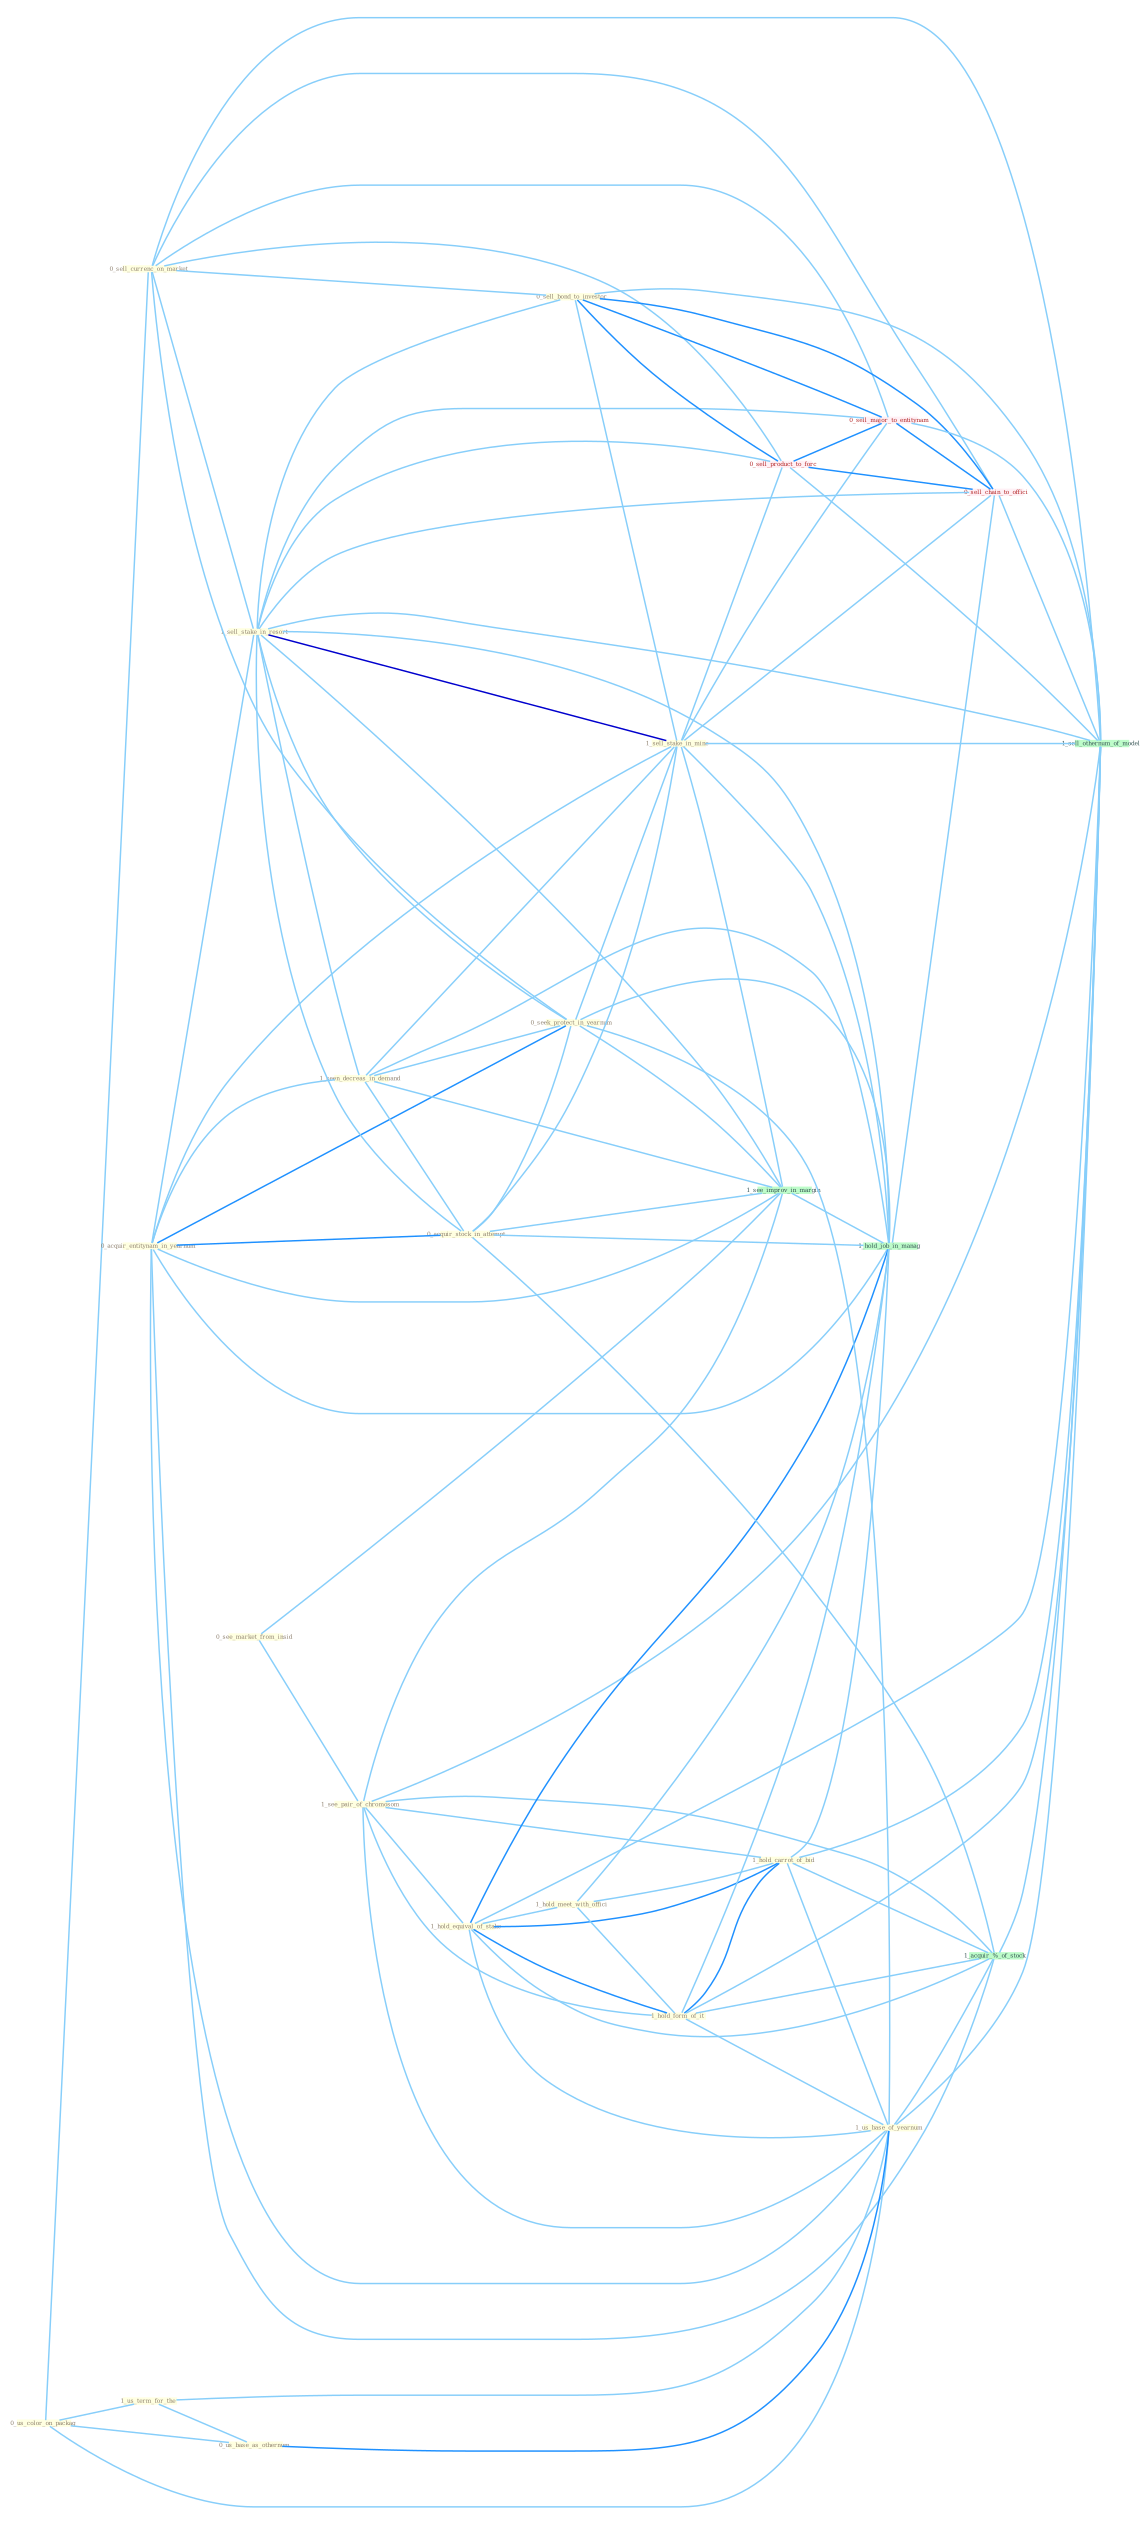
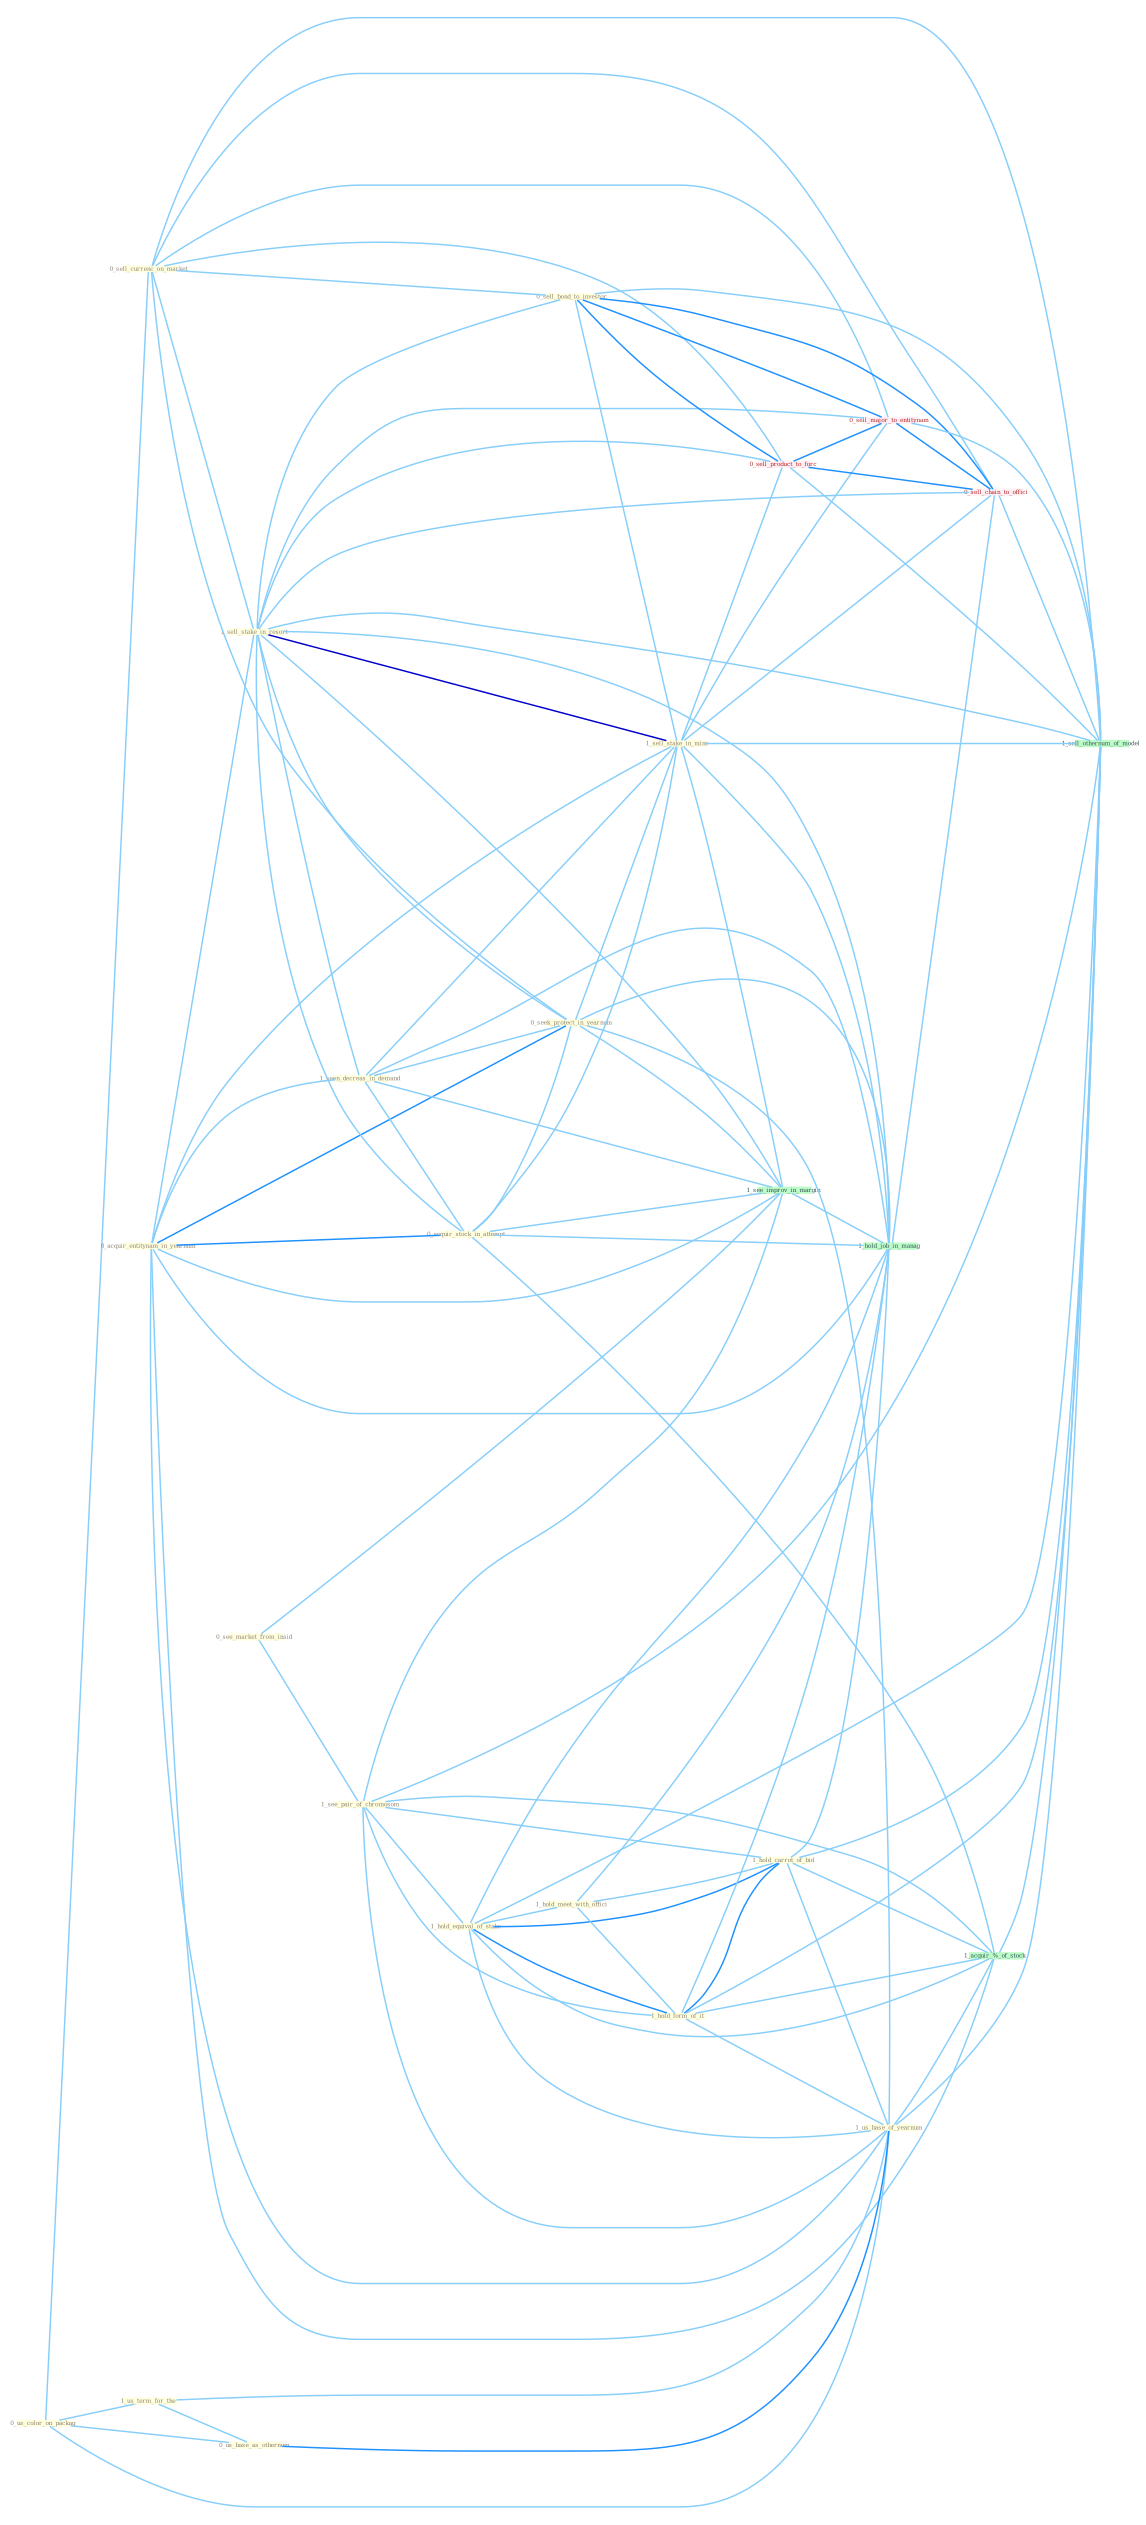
edge "1_hold_job_in_manag" -- "1_hold_equival_of_stake": color #1e90ff -> #87cefa
